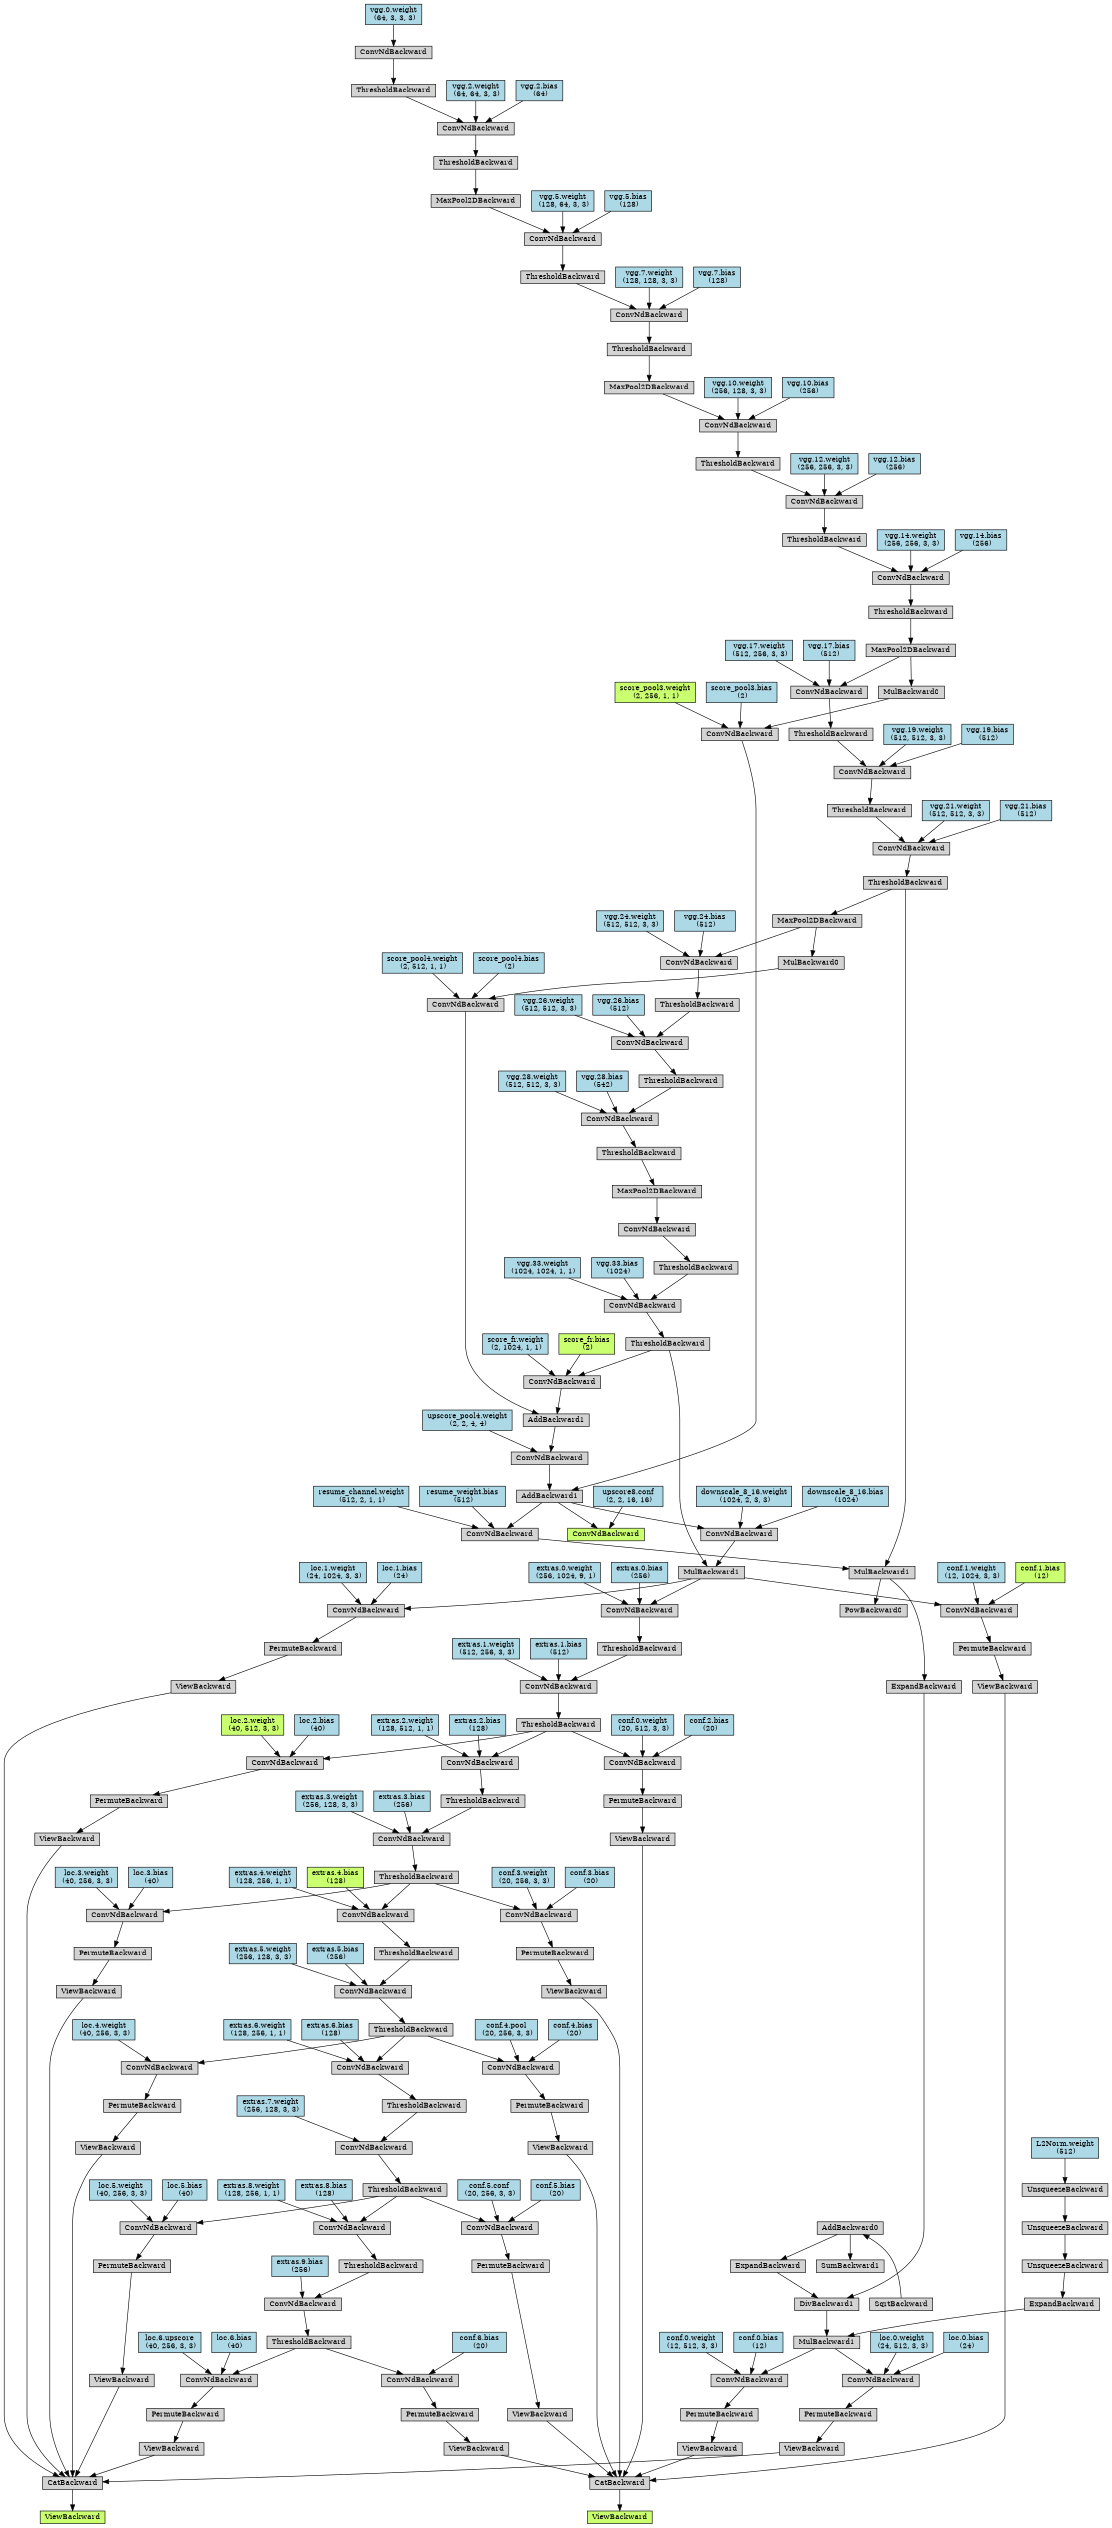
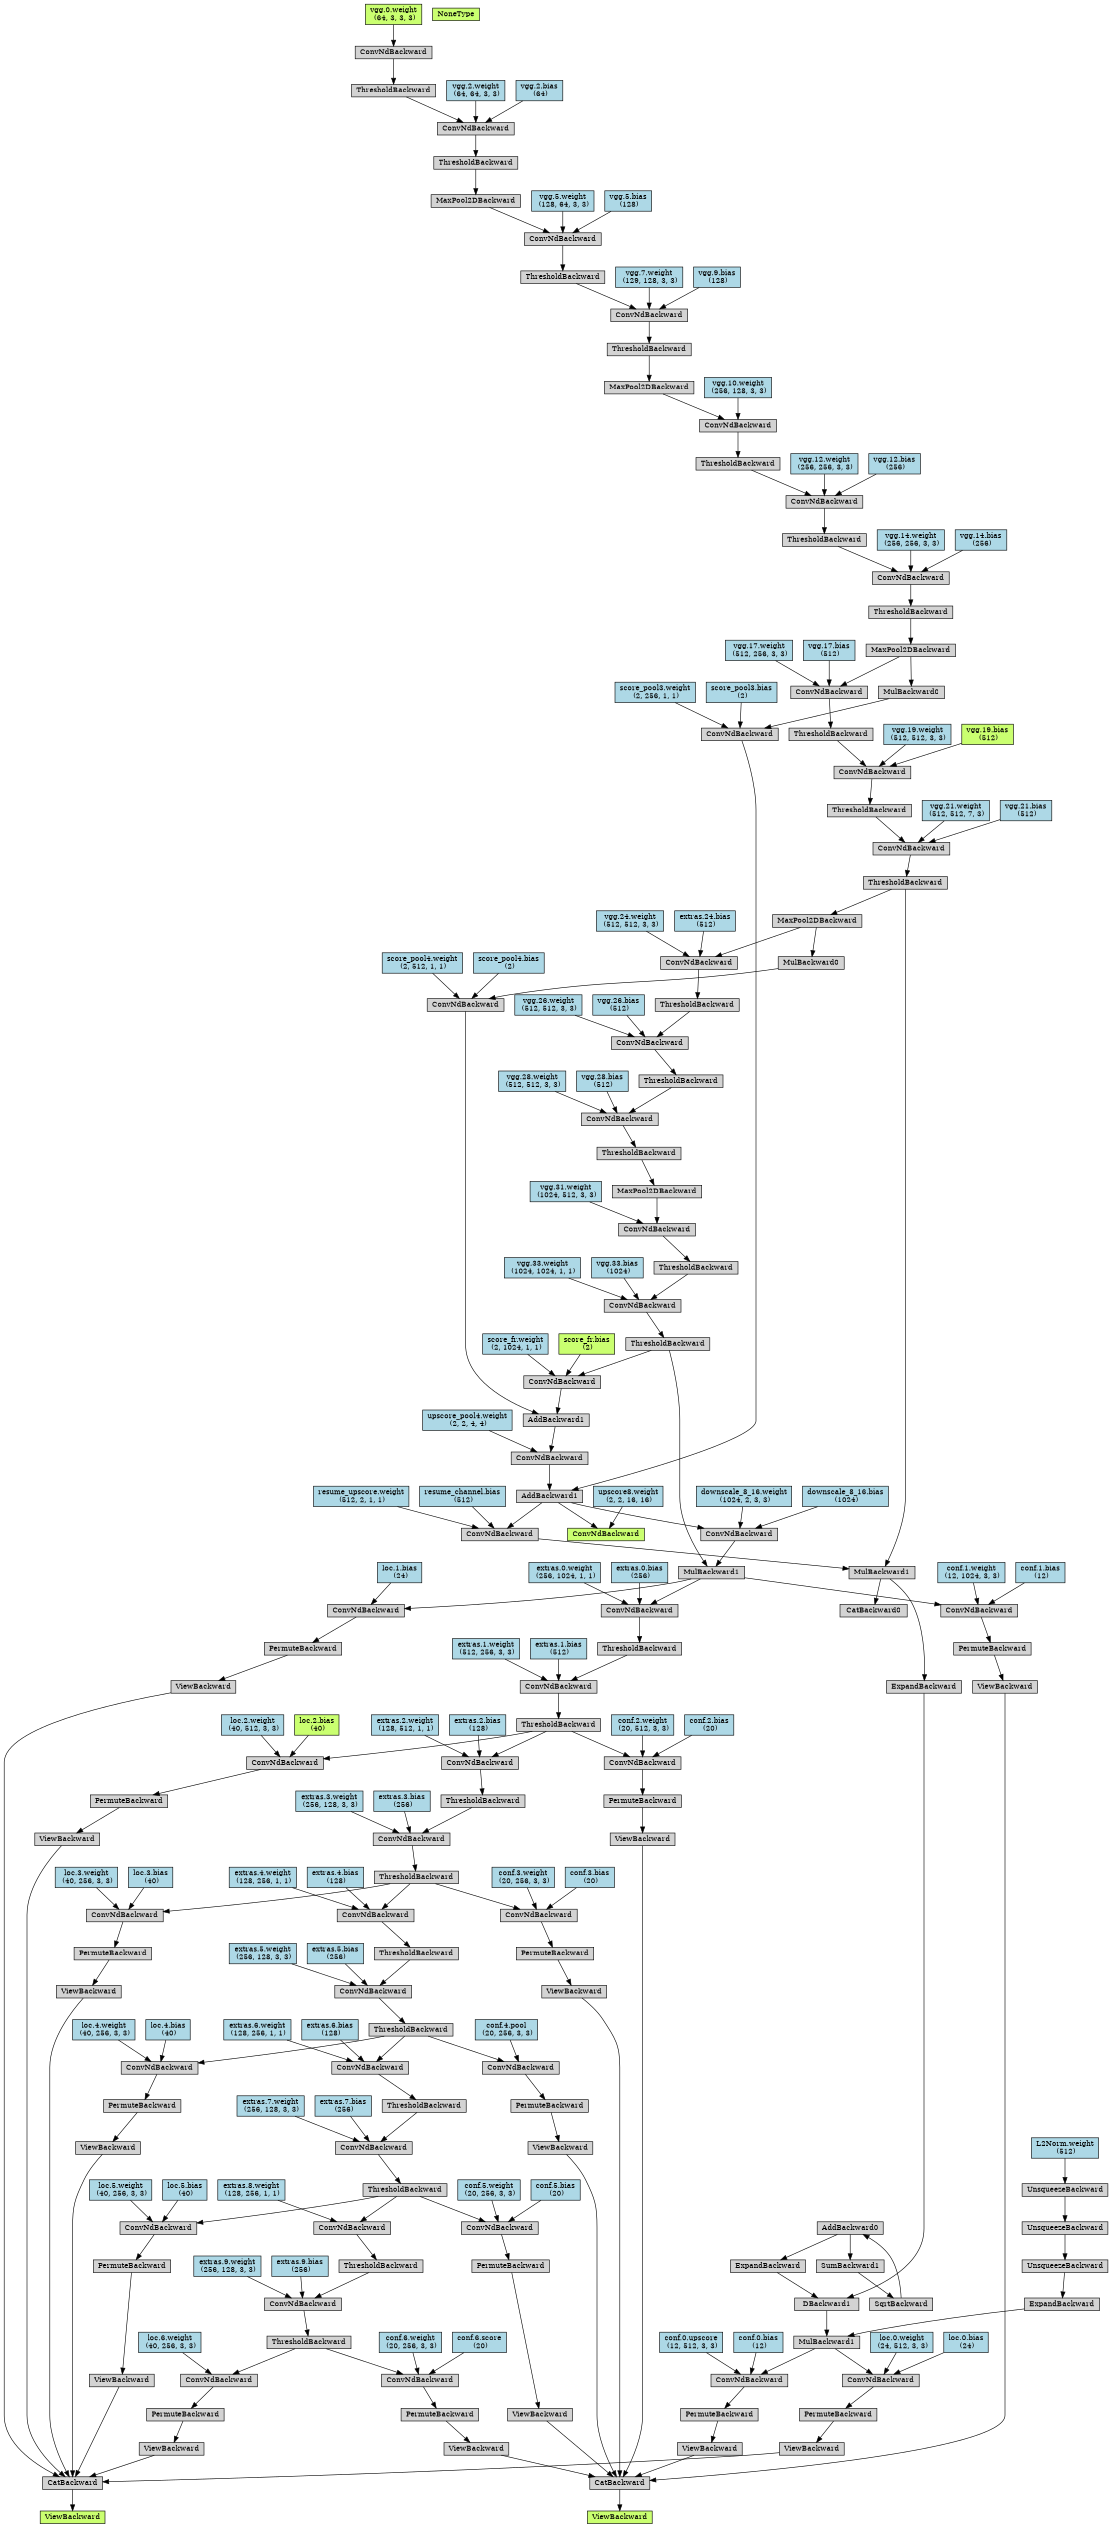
node "vgg.0.weight (64, 3, 3, 3)": fillcolor lightblue -> darkolivegreen1
node "NoneType": added
node "vgg.7.weight (128, 128, 3, 3)": label "vgg.7.weight (128, 128, 3, 3)" -> "vgg.7.weight (129, 128, 3, 3)"
node "vgg.7.bias (128)": label "vgg.7.bias (128)" -> "vgg.9.bias (128)"
node "vgg.10.bias (256)": removed
node "score_pool3.weight (2, 256, 1, 1)": fillcolor darkolivegreen1 -> lightblue
node "vgg.19.bias (512)": fillcolor lightblue -> darkolivegreen1
node "vgg.21.weight (512, 512, 3, 3)": label "vgg.21.weight (512, 512, 3, 3)" -> "vgg.21.weight (512, 512, 7, 3)"
node "vgg.24.bias (512)": label "vgg.24.bias (512)" -> "extras.24.bias (512)"
node "vgg.28.bias (542)": label "vgg.28.bias (542)" -> "vgg.28.bias (512)"
node "vgg.31.weight (1024, 512, 3, 3)": added
node "resume_channel.weight (512, 2, 1, 1)": label "resume_channel.weight (512, 2, 1, 1)" -> "resume_upscore.weight (512, 2, 1, 1)"
node "resume_weight.bias (512)": label "resume_weight.bias (512)" -> "resume_channel.bias (512)"
node "upscore8.conf (2, 2, 16, 16)": label "upscore8.conf (2, 2, 16, 16)" -> "upscore8.weight (2, 2, 16, 16)"
node "loc.1.weight (24, 1024, 3, 3)": removed
node "extras.0.weight (256, 1024, 9, 1)": label "extras.0.weight (256, 1024, 9, 1)" -> "extras.0.weight (256, 1024, 1, 1)"
node "conf.1.bias (12)": fillcolor darkolivegreen1 -> lightblue
node "PowBackward0": label "PowBackward0" -> "CatBackward0"
node "loc.2.weight (40, 512, 3, 3)": fillcolor darkolivegreen1 -> lightblue
node "loc.2.bias (40)": fillcolor lightblue -> darkolivegreen1
node "conf.0.weight (20, 512, 3, 3)": label "conf.0.weight (20, 512, 3, 3)" -> "conf.2.weight (20, 512, 3, 3)"
node "extras.4.bias (128)": fillcolor darkolivegreen1 -> lightblue
node "loc.4.bias (40)": added
node "conf.4.bias (20)": removed
node "extras.7.bias (256)": added
node "extras.8.bias (128)": removed
node "conf.5.conf (20, 256, 3, 3)": label "conf.5.conf (20, 256, 3, 3)" -> "conf.5.weight (20, 256, 3, 3)"
node "extras.9.weight (256, 128, 3, 3)": added
edge "SumBackward1" -> "SqrtBackward": added
node "DivBackward1": label "DivBackward1" -> "DBackward1"
node "loc.6.upscore (40, 256, 3, 3)": label "loc.6.upscore (40, 256, 3, 3)" -> "loc.6.weight (40, 256, 3, 3)"
node "loc.6.bias (40)": removed
node "conf.6.weight (20, 256, 3, 3)": added
node "conf.6.bias (20)": label "conf.6.bias (20)" -> "conf.6.score (20)"
node "conf.0.weight (12, 512, 3, 3)": label "conf.0.weight (12, 512, 3, 3)" -> "conf.0.upscore (12, 512, 3, 3)"
